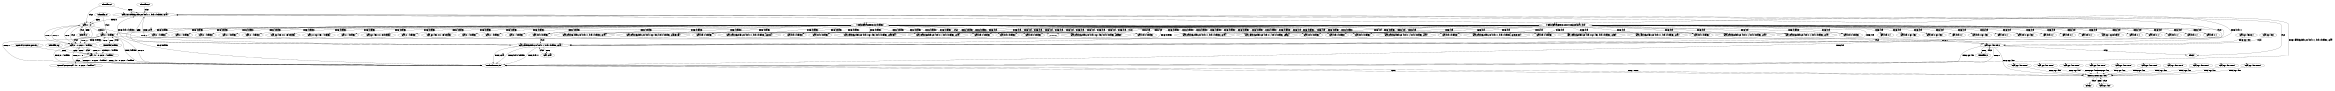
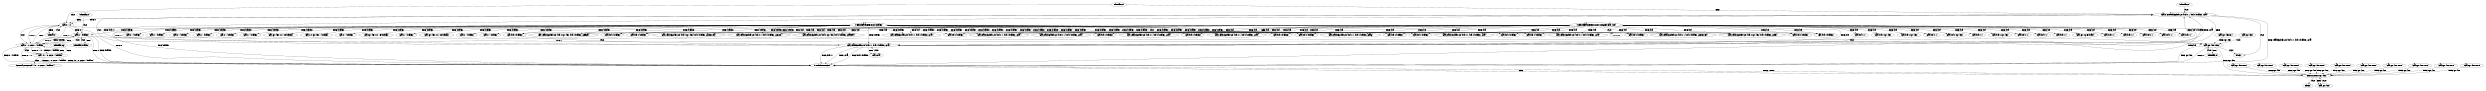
edge "(MethodParameterIn,int buf_len)" -> "(Call,read_u32_leb128 (buf + op->len, buf + buf_len, &def))": label "DDG: buf" -> "DDG: buf_len"
node "(ControlStructure,goto err;)": removed
